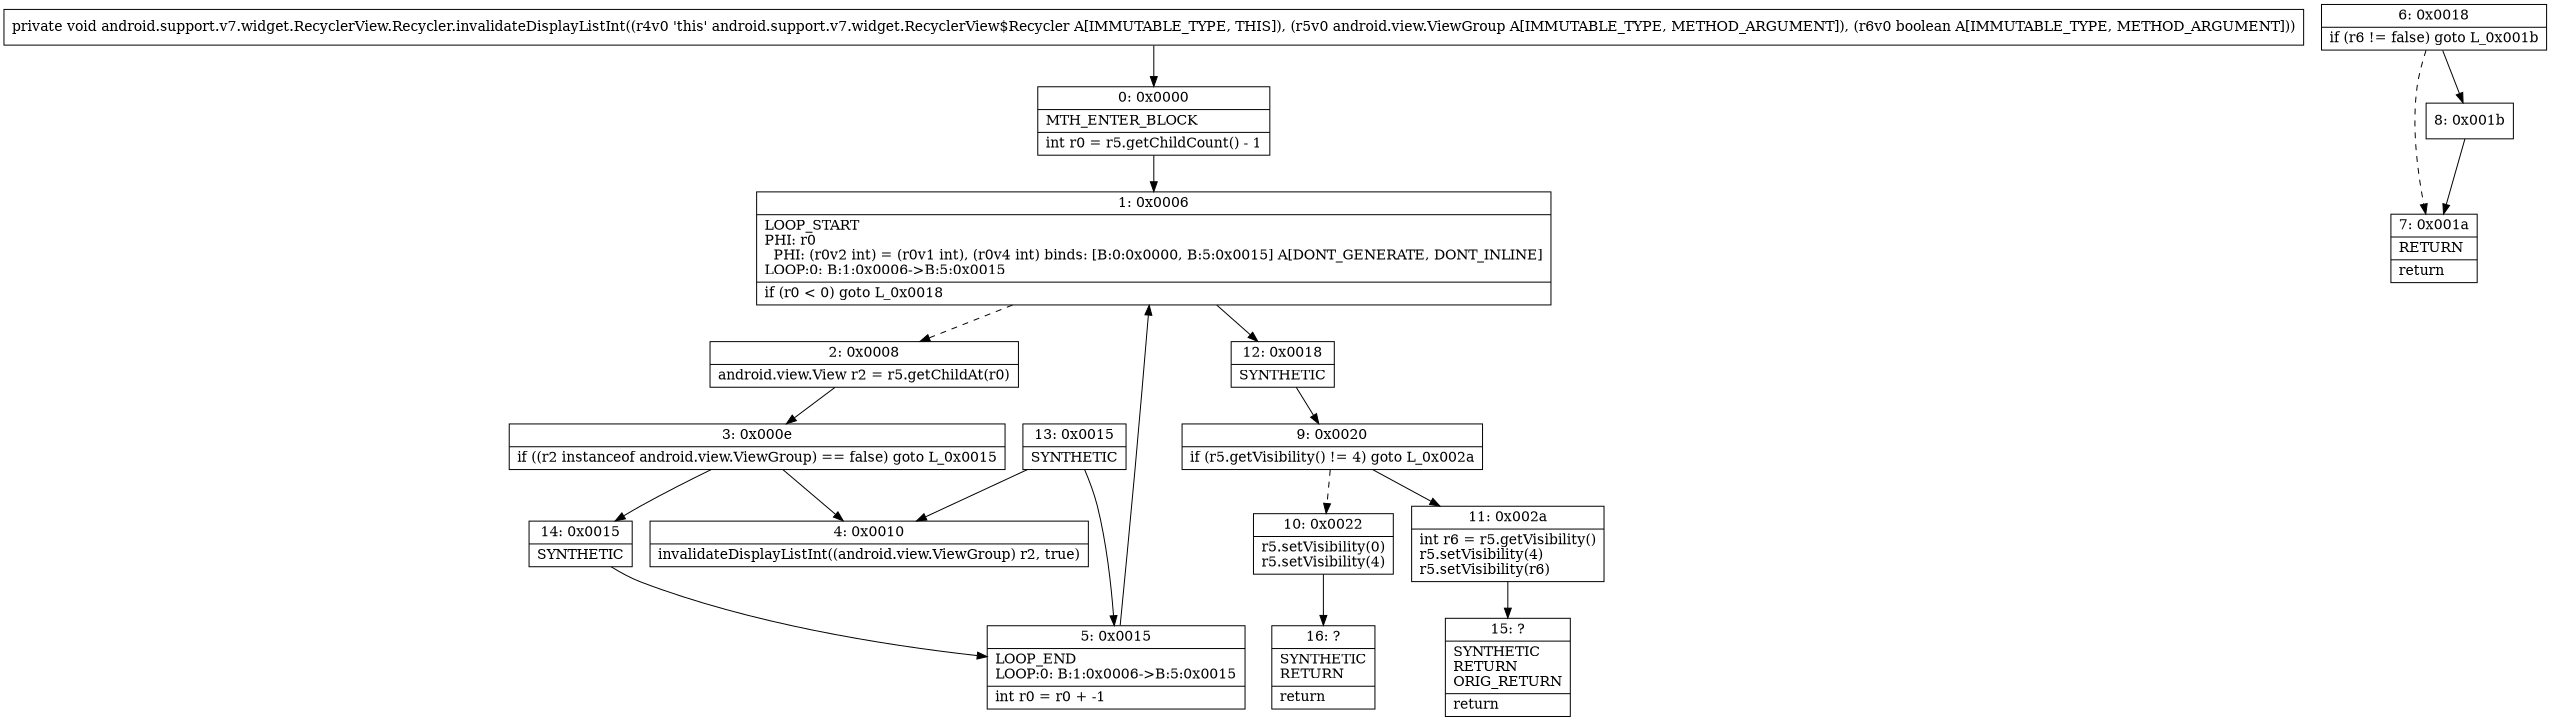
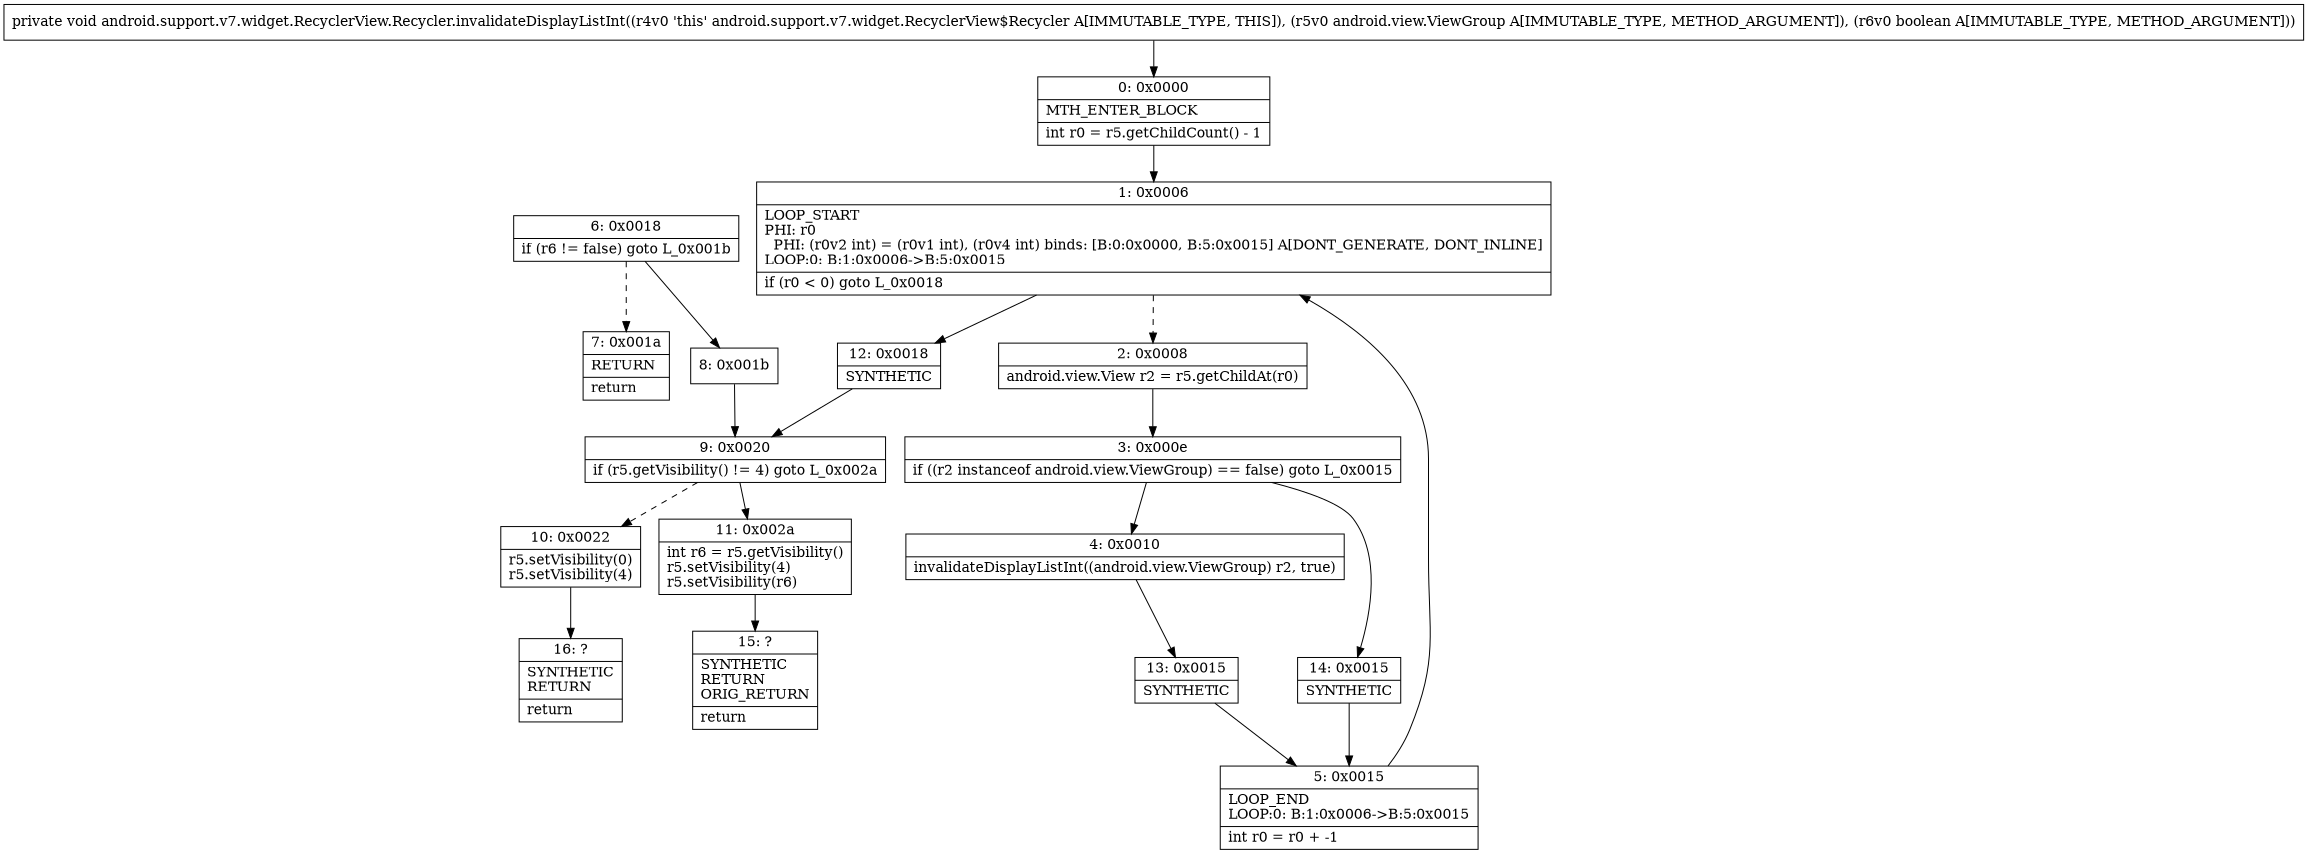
edge "8: 0x001b" -> "7: 0x001a": now "8: 0x001b" -> "9: 0x0020"
edge "13: 0x0015" -> "4: 0x0010": reversed
